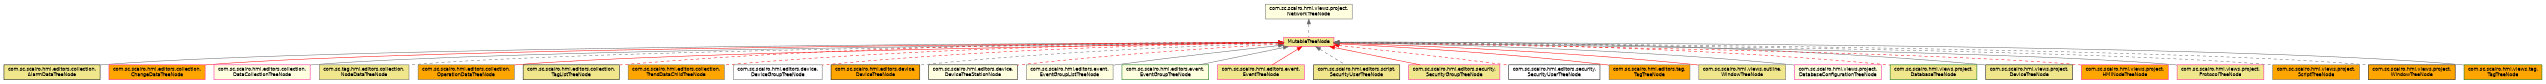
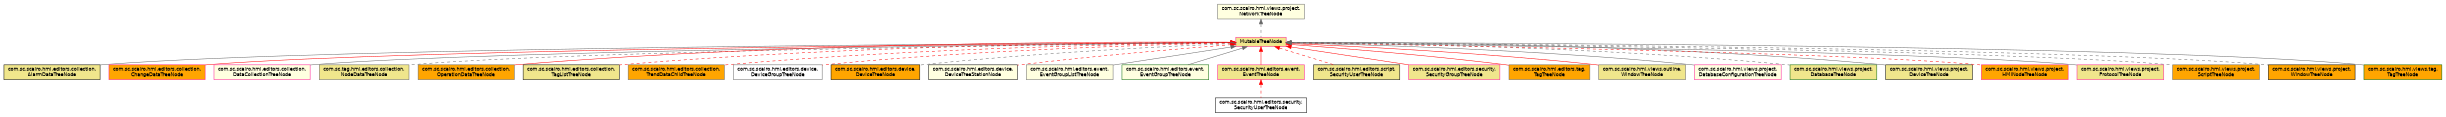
edge "com.sc.scairo.hmi.views.project. DatabaseTreeNode" -> "MutableTreeNode": color red -> gray40
edge "com.sc.scairo.hmi.editors.security. SecurityUserTreeNode" -> "MutableTreeNode": now "com.sc.scairo.hmi.editors.security. SecurityUserTreeNode" -> "com.sc.scairo.hmi.editors.event. EventTreeNode"
edge "com.sc.scairo.hmi.editors.script. SecurityUserTreeNode" -> "MutableTreeNode": color gray40 -> red
